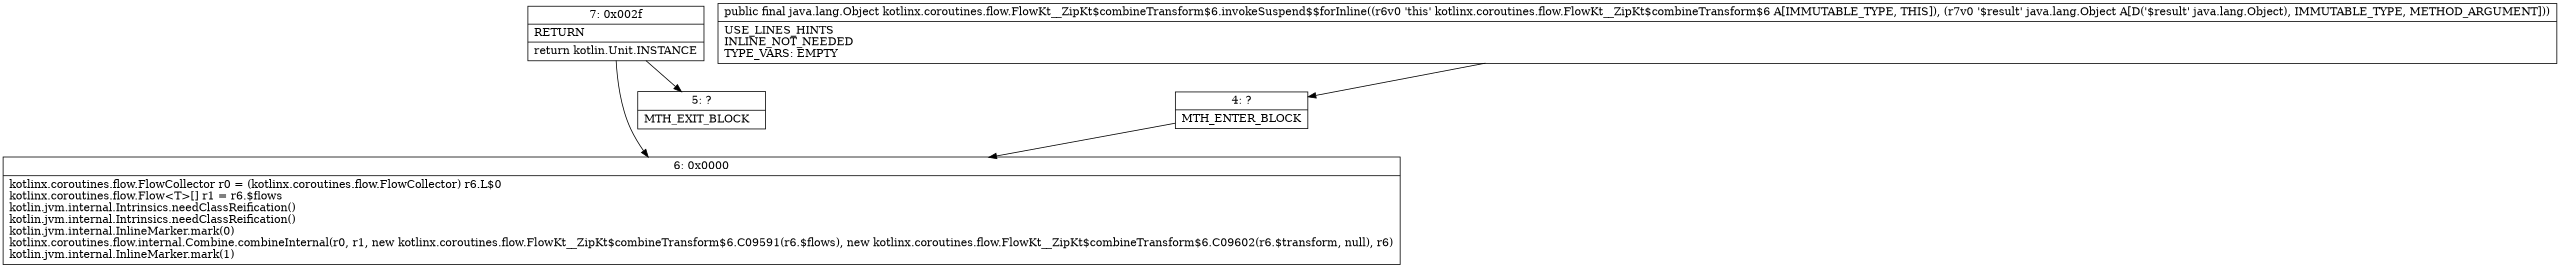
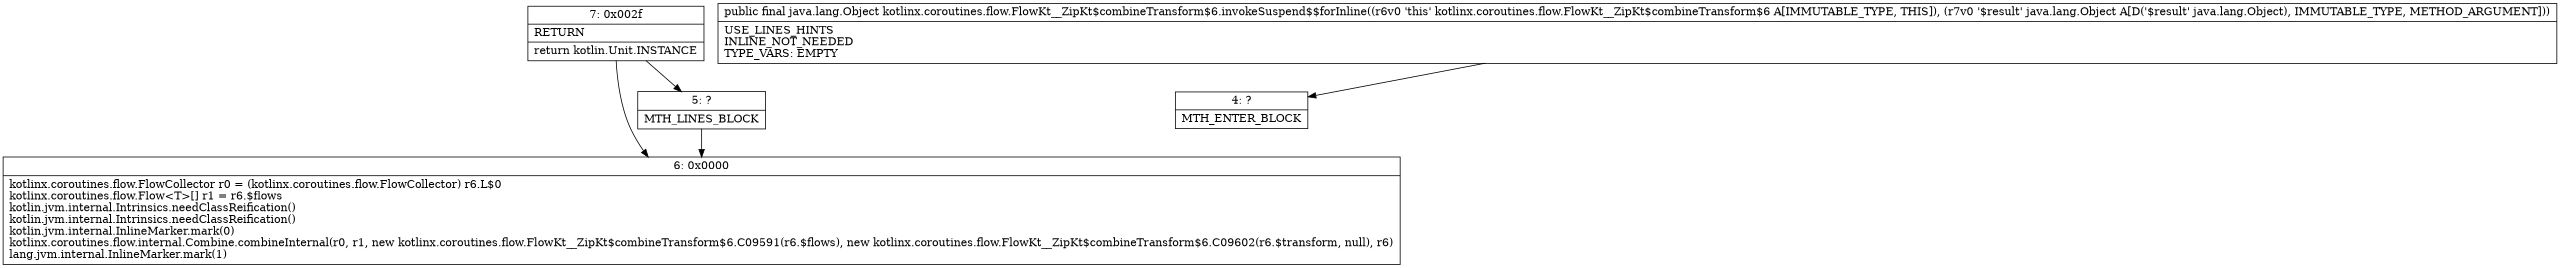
node "5: ?": text "MTH_EXIT_BLOCK" -> "MTH_LINES_BLOCK"
edge "4: ?" -> "6: 0x0000": now "5: ?" -> "6: 0x0000"
node "6: 0x0000": text "kotlin.jvm.internal.InlineMarker.mark(1)" -> "lang.jvm.internal.InlineMarker.mark(1)"
